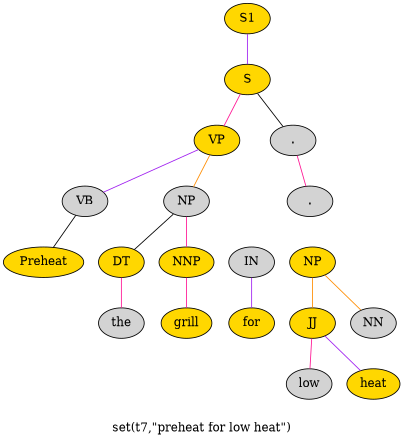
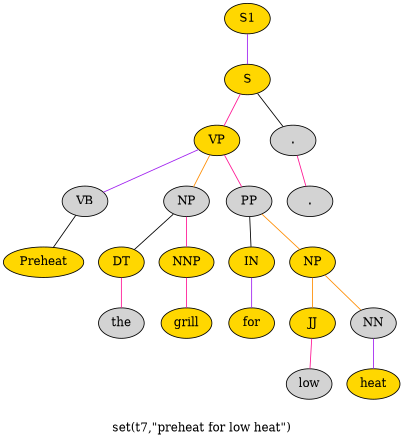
node "PP": added
node "IN": fillcolor lightgrey -> gold
edge "JJ" -- "heat": now "NN" -- "heat"
